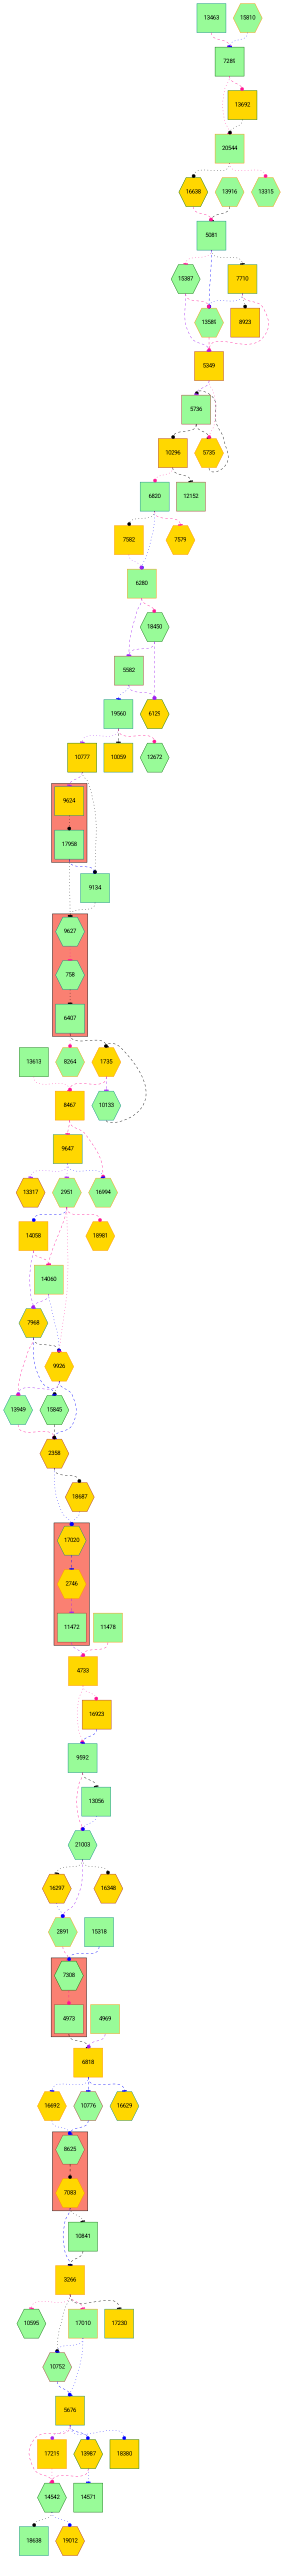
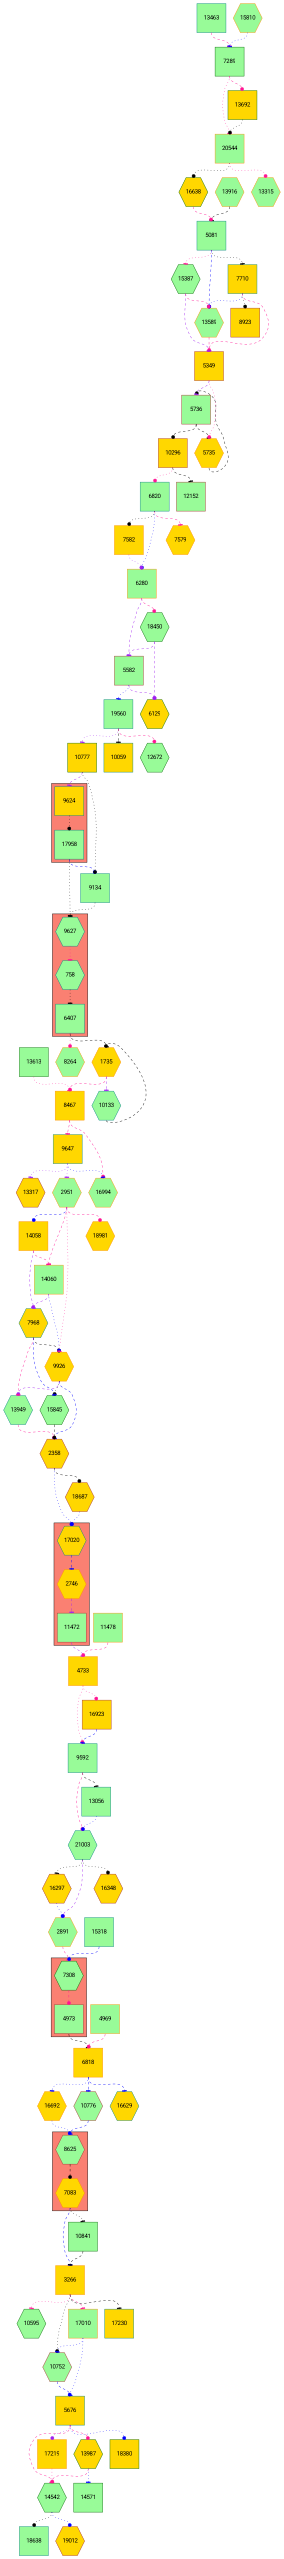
edge "4969" -> "6818": color purple -> deeppink
edge "5676" -> "13987": color blue -> deeppink
